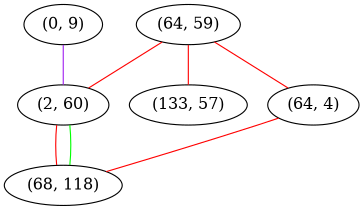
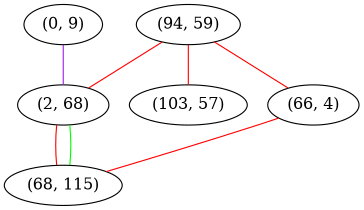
node "(64, 59)": label "(64, 59)" -> "(94, 59)"
node "(2, 60)": label "(2, 60)" -> "(2, 68)"
node "(133, 57)": label "(133, 57)" -> "(103, 57)"
node "(64, 4)": label "(64, 4)" -> "(66, 4)"
node "(68, 118)": label "(68, 118)" -> "(68, 115)"
